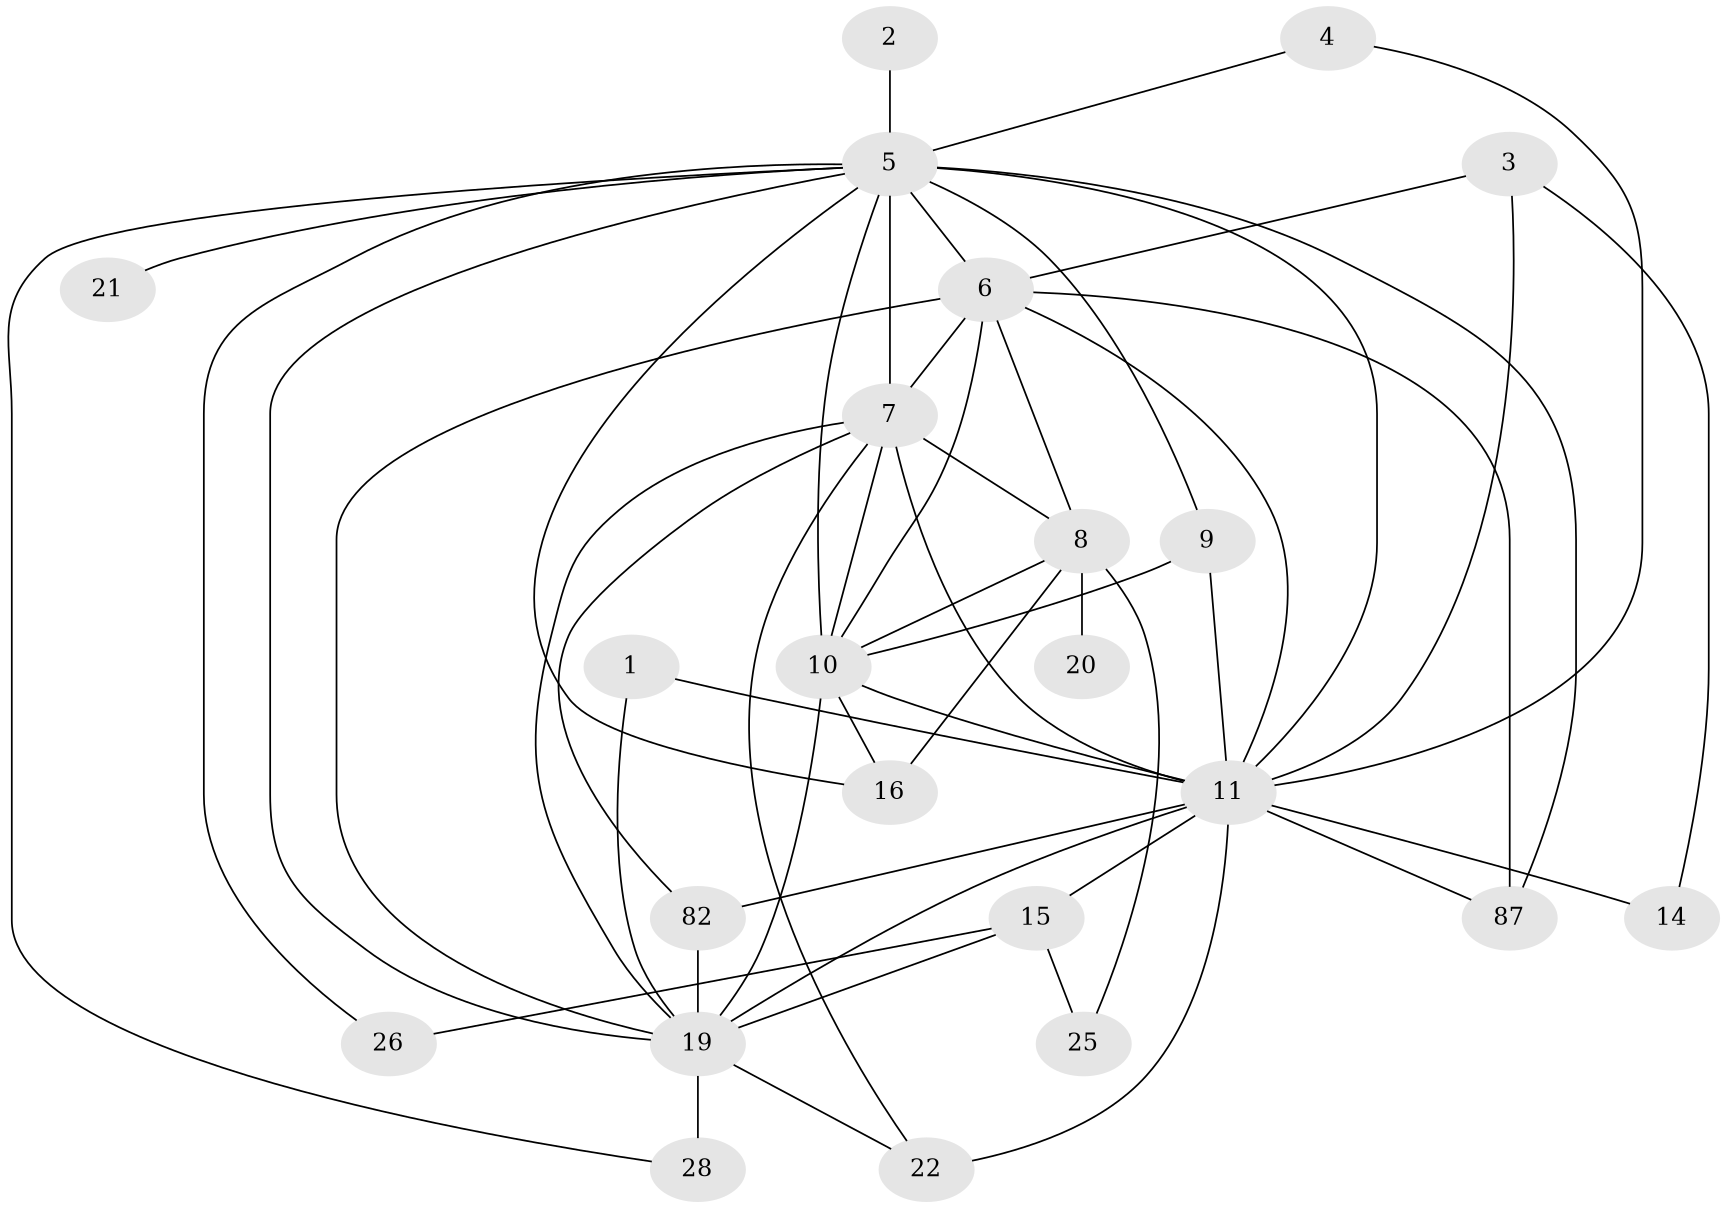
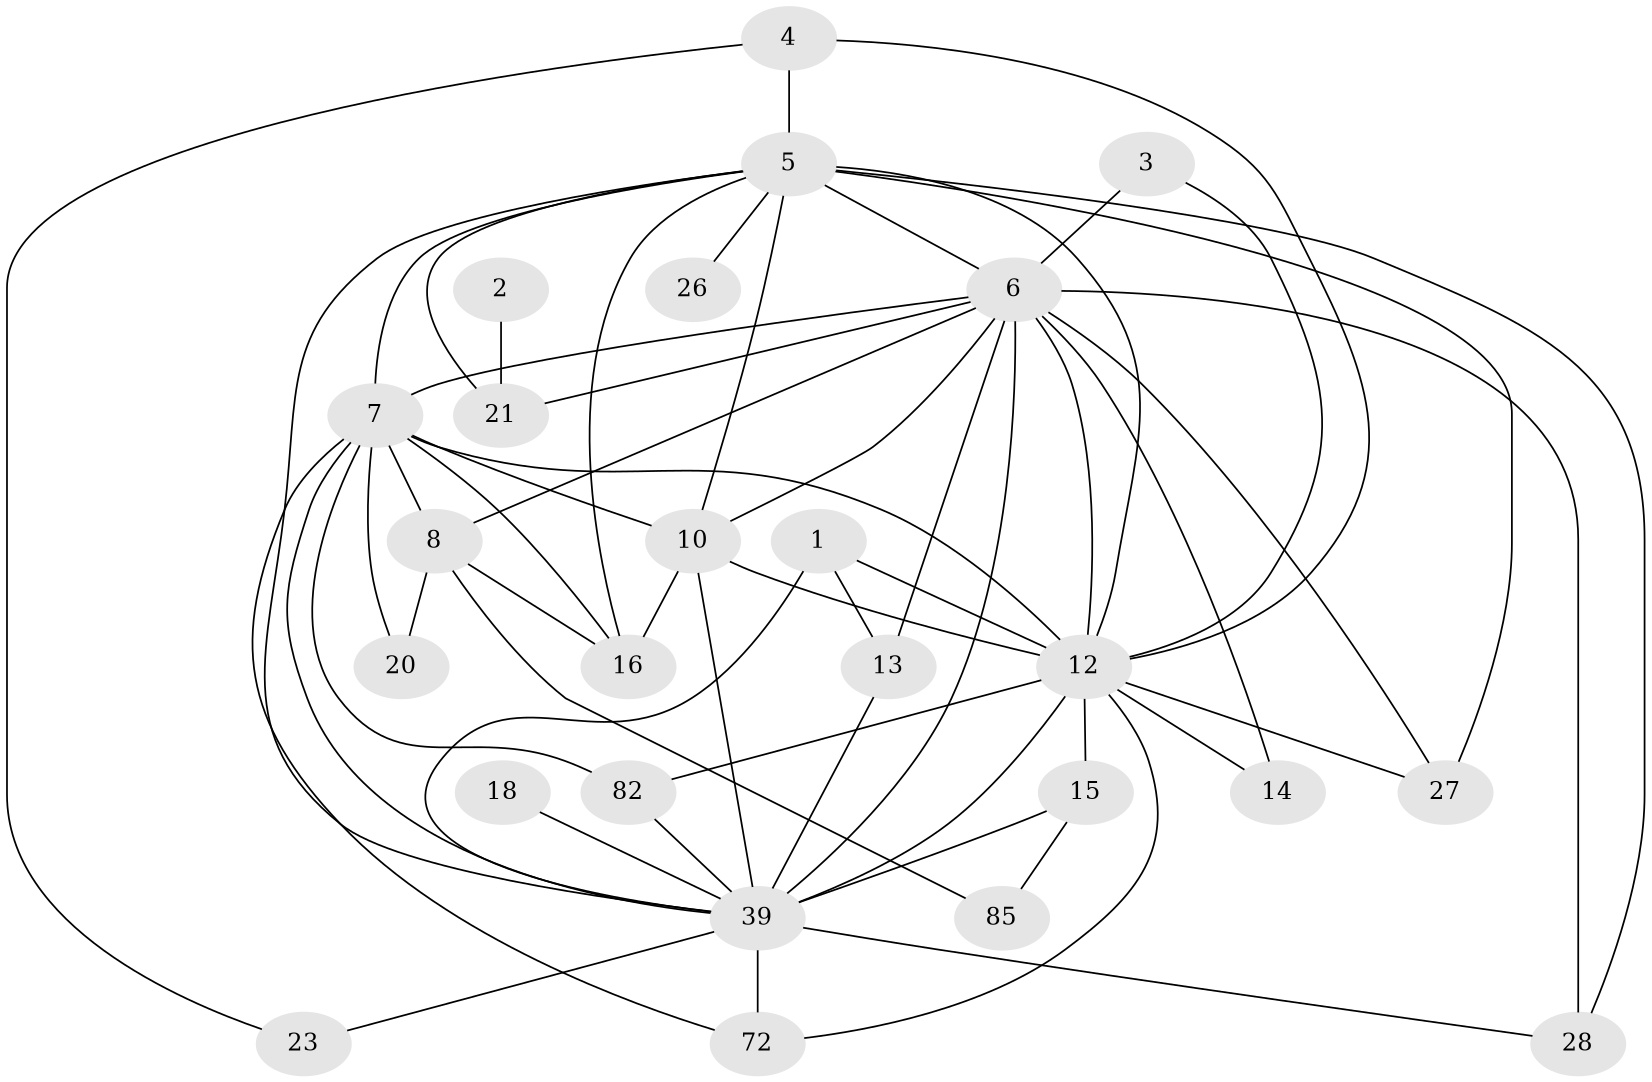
edge "2" -- "5": now "2" -- "21"
edge "6" -- "21": added
edge "6" -- "28": added
edge "3" -- "14": now "6" -- "14"
edge "7" -- "16": added
node "9": removed
edge "7" -- "20": added
edge "8" -- "10": removed
node "13": added
node "18": added
node "11": label "11" -> "12"
node "87": label "87" -> "27"
edge "15" -- "26": removed
node "23": added
node "19": label "19" -> "39"
node "25": label "25" -> "85"
node "22": label "22" -> "72"
